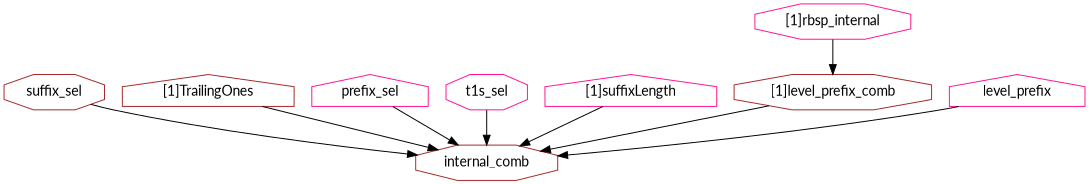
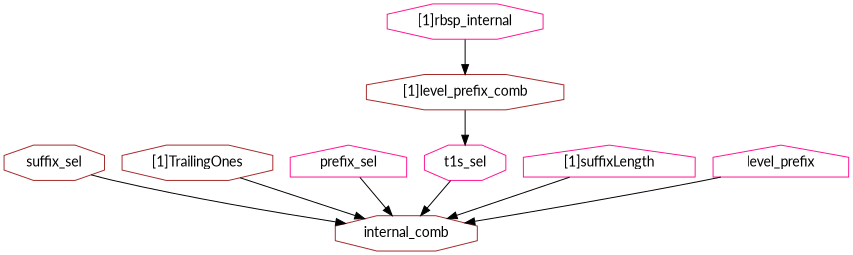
node "[1]TrailingOnes": shape house -> octagon
edge "[1]level_prefix_comb" -> "internal_comb": now "[1]level_prefix_comb" -> "t1s_sel"
